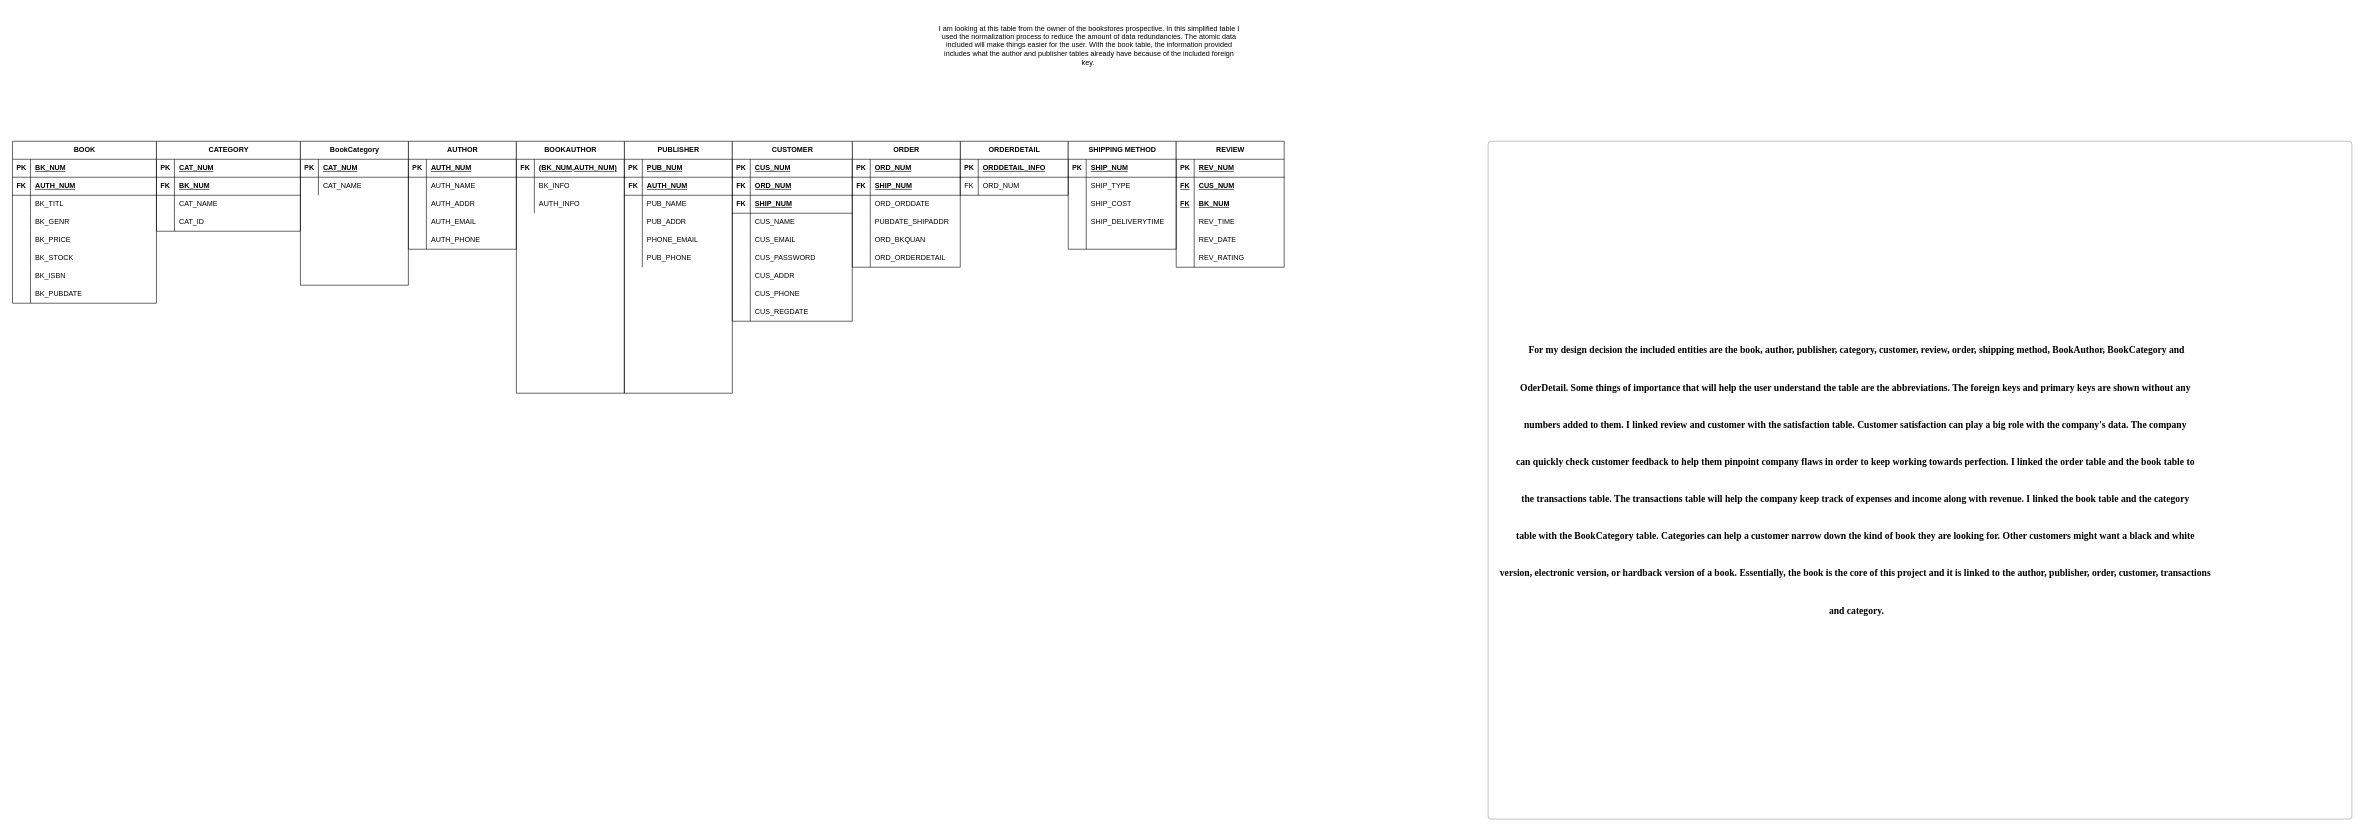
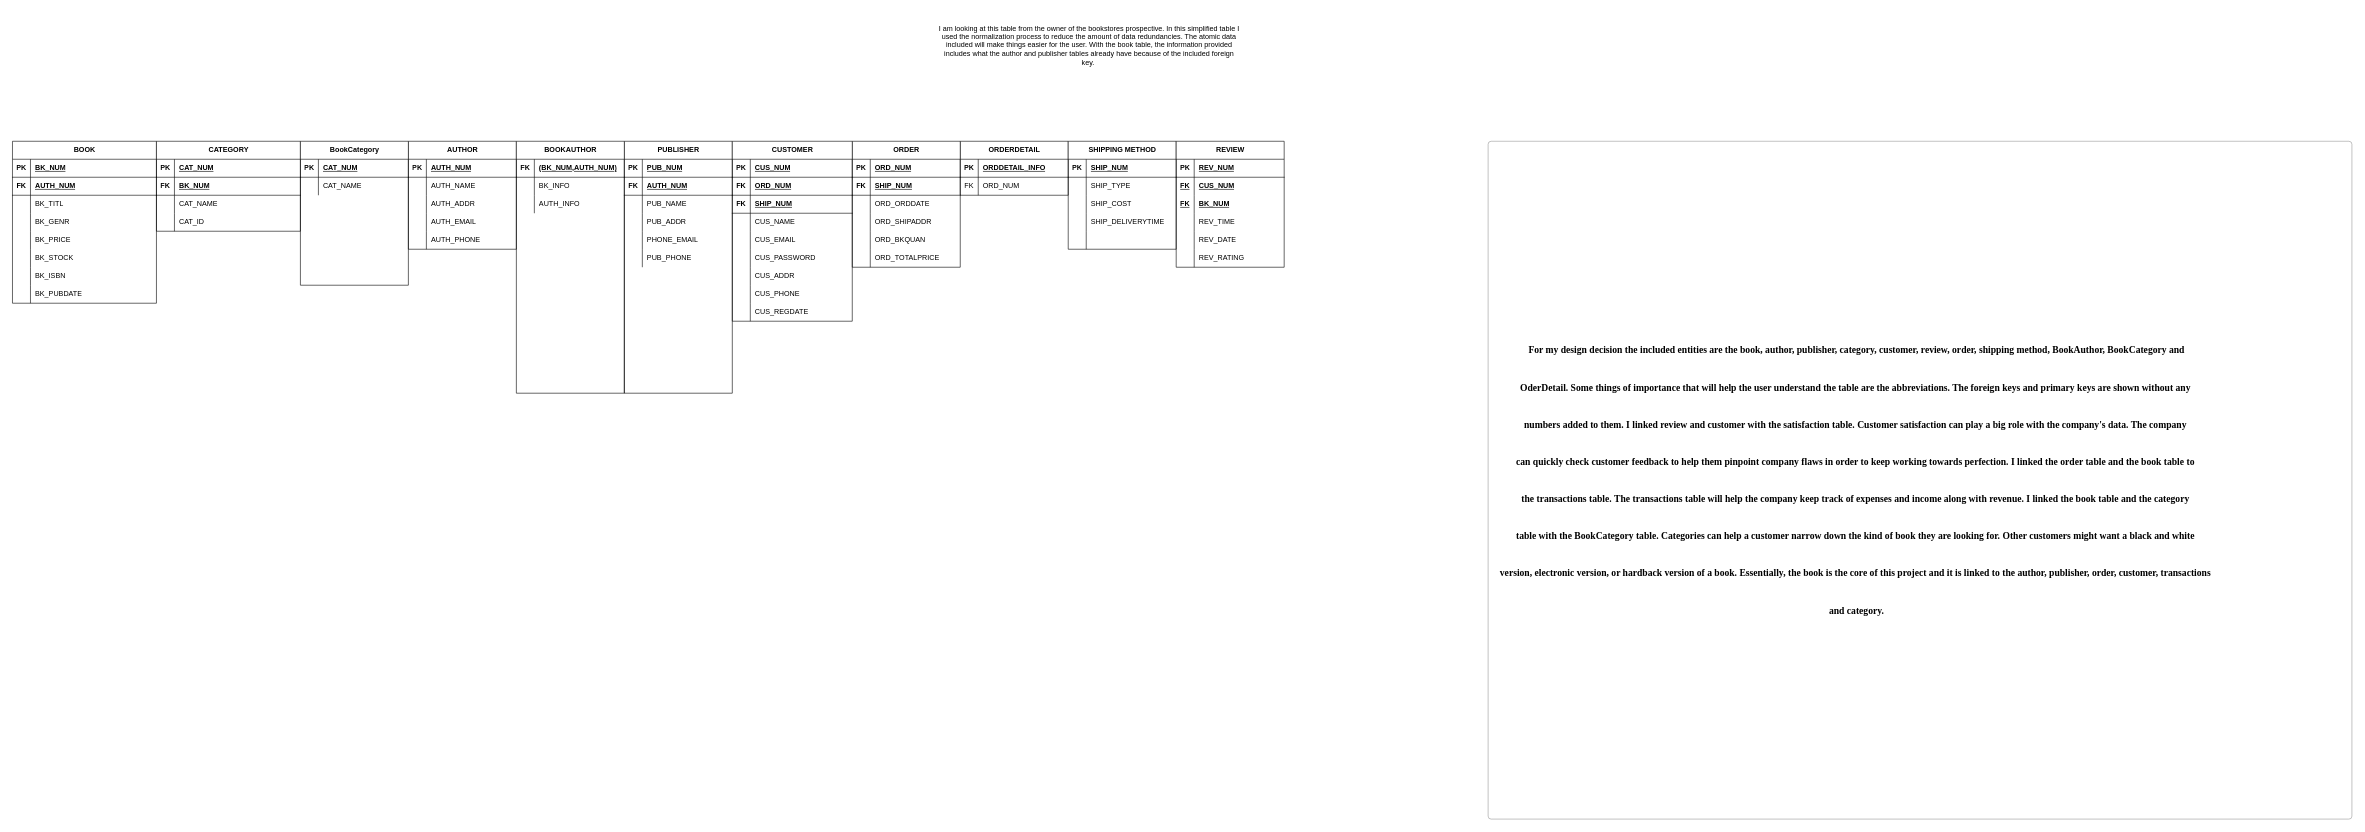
node "PUBDATE_SHIPADDR": label "PUBDATE_SHIPADDR" -> "ORD_SHIPADDR"
node "ORD_ORDERDETAIL": label "ORD_ORDERDETAIL" -> "ORD_TOTALPRICE"
